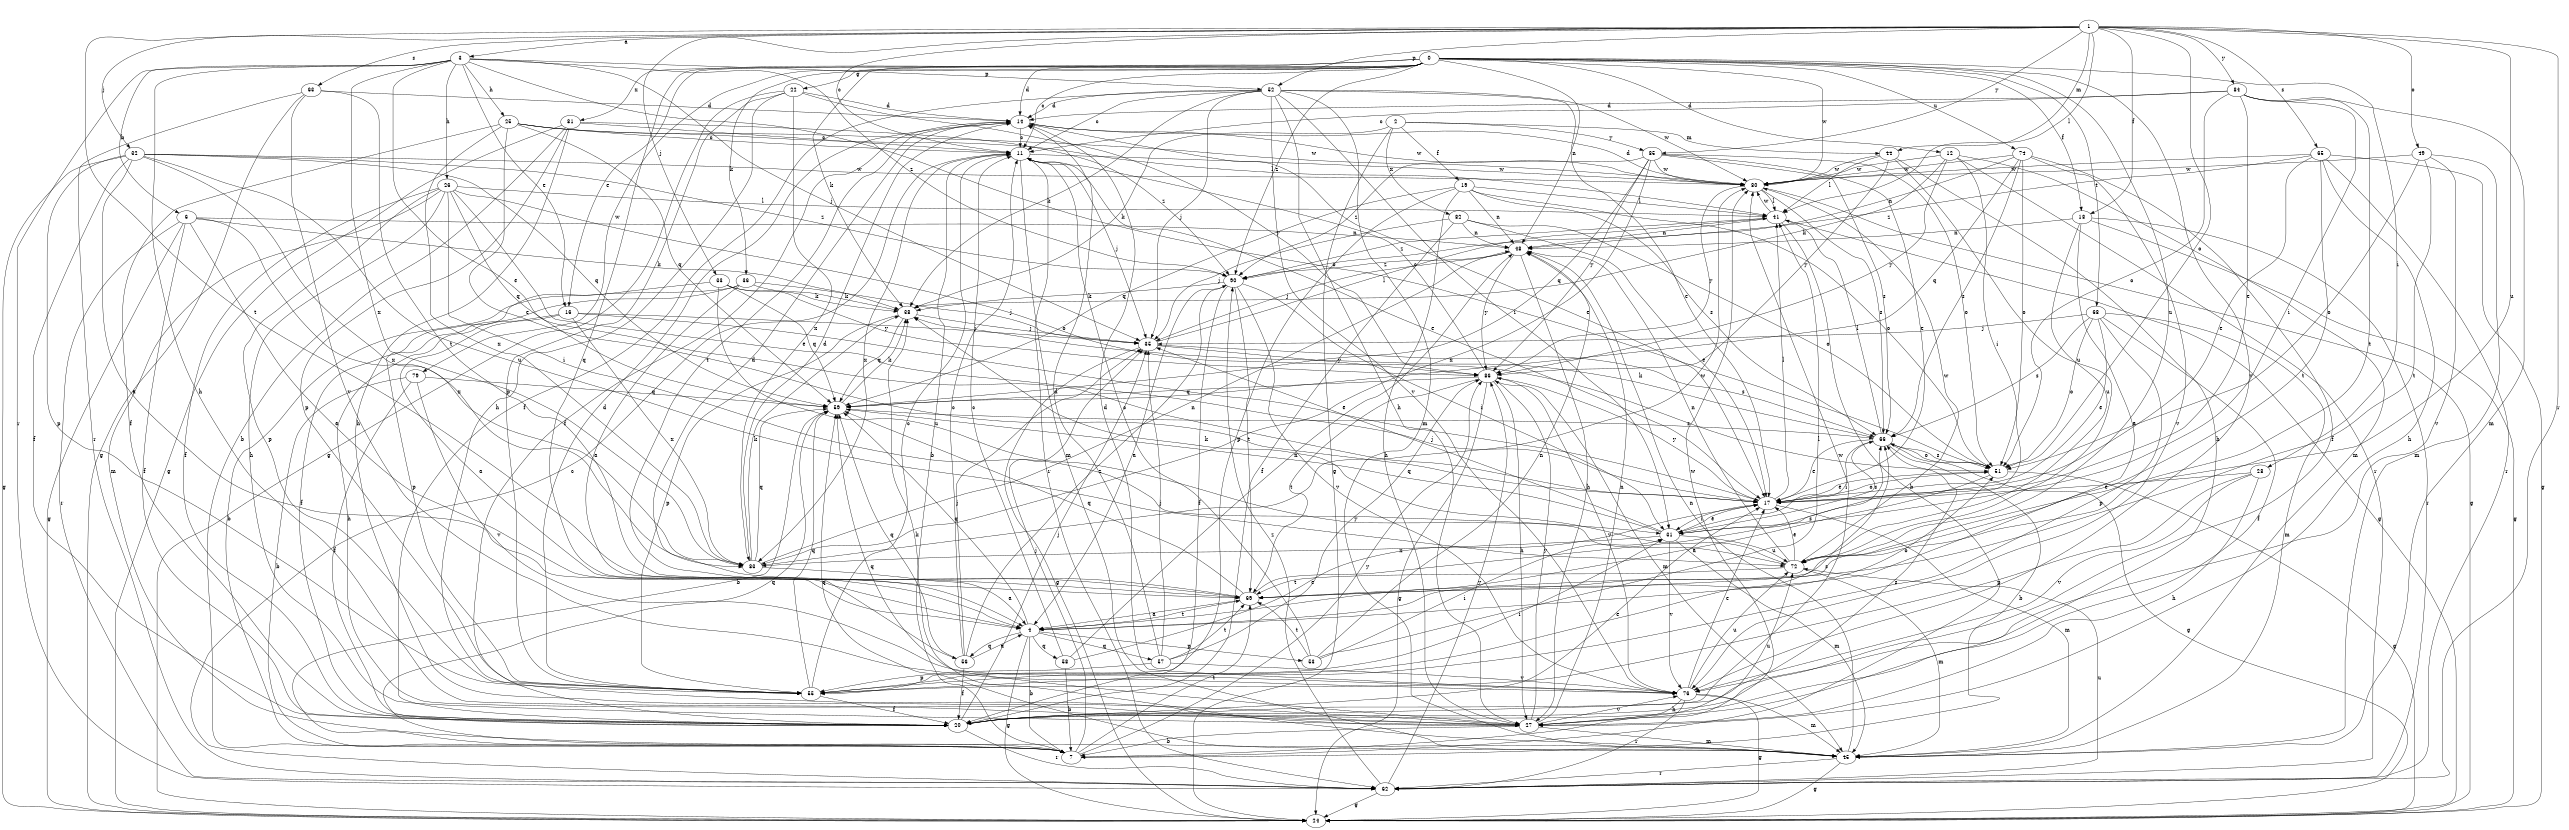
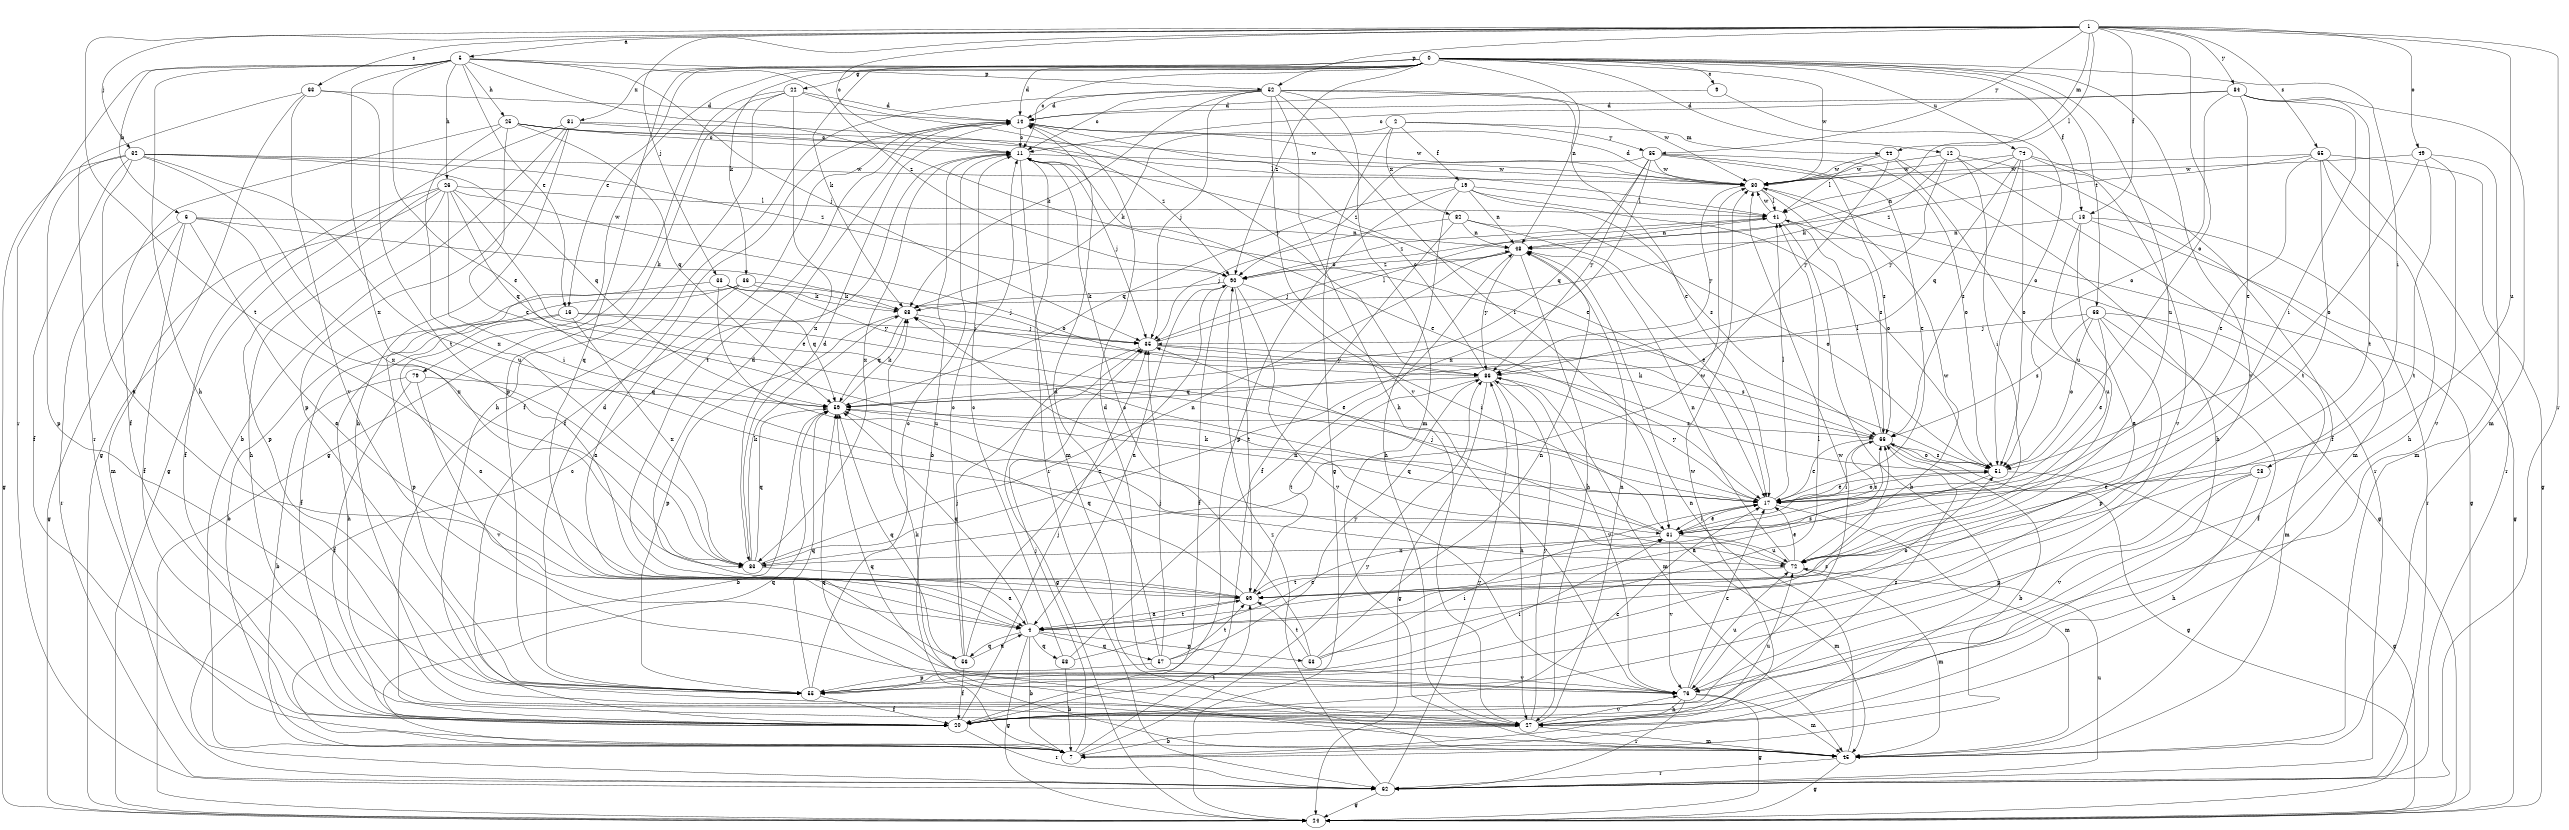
node "3": label "3" -> "5"
node "9": added
